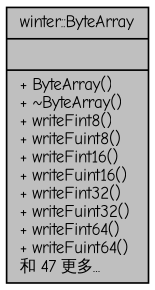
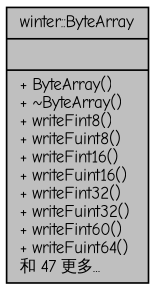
node "winter::ByteArray": text "+ writeFint64()" -> "+ writeFint60()"
